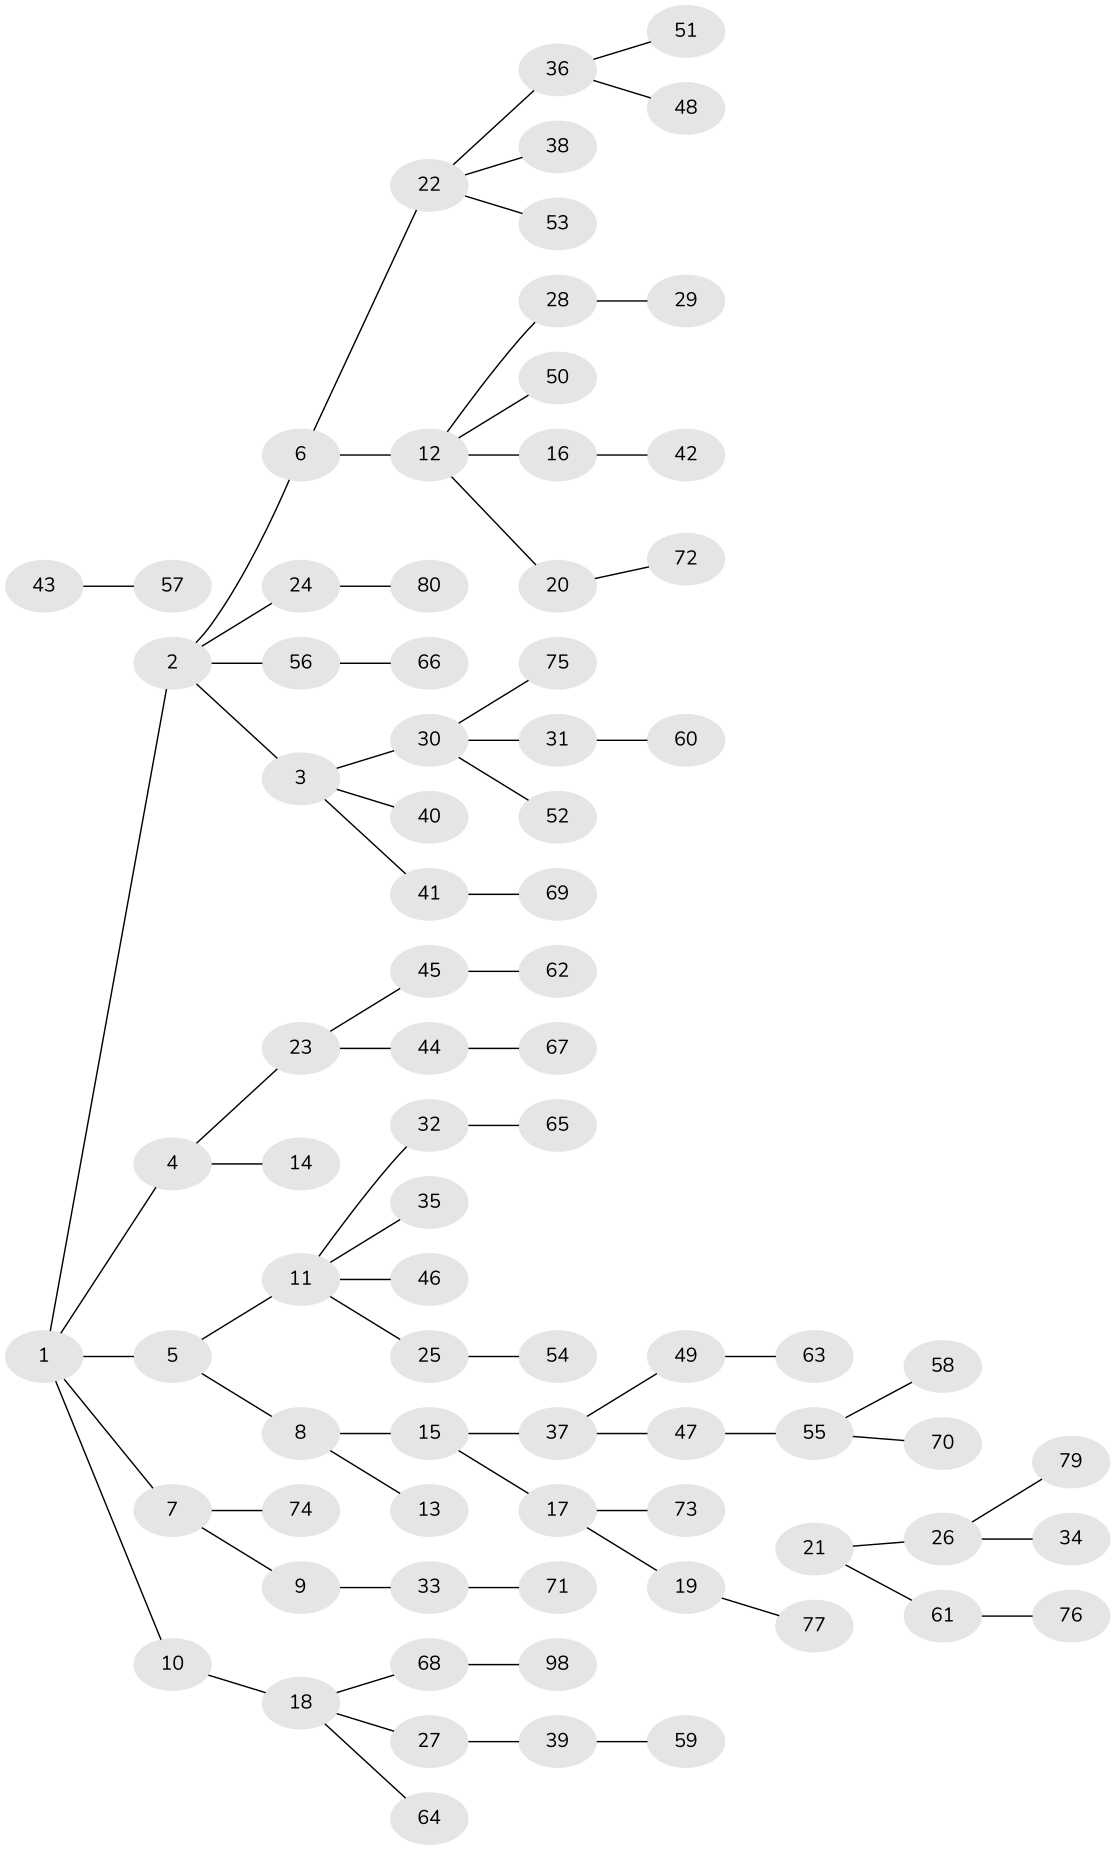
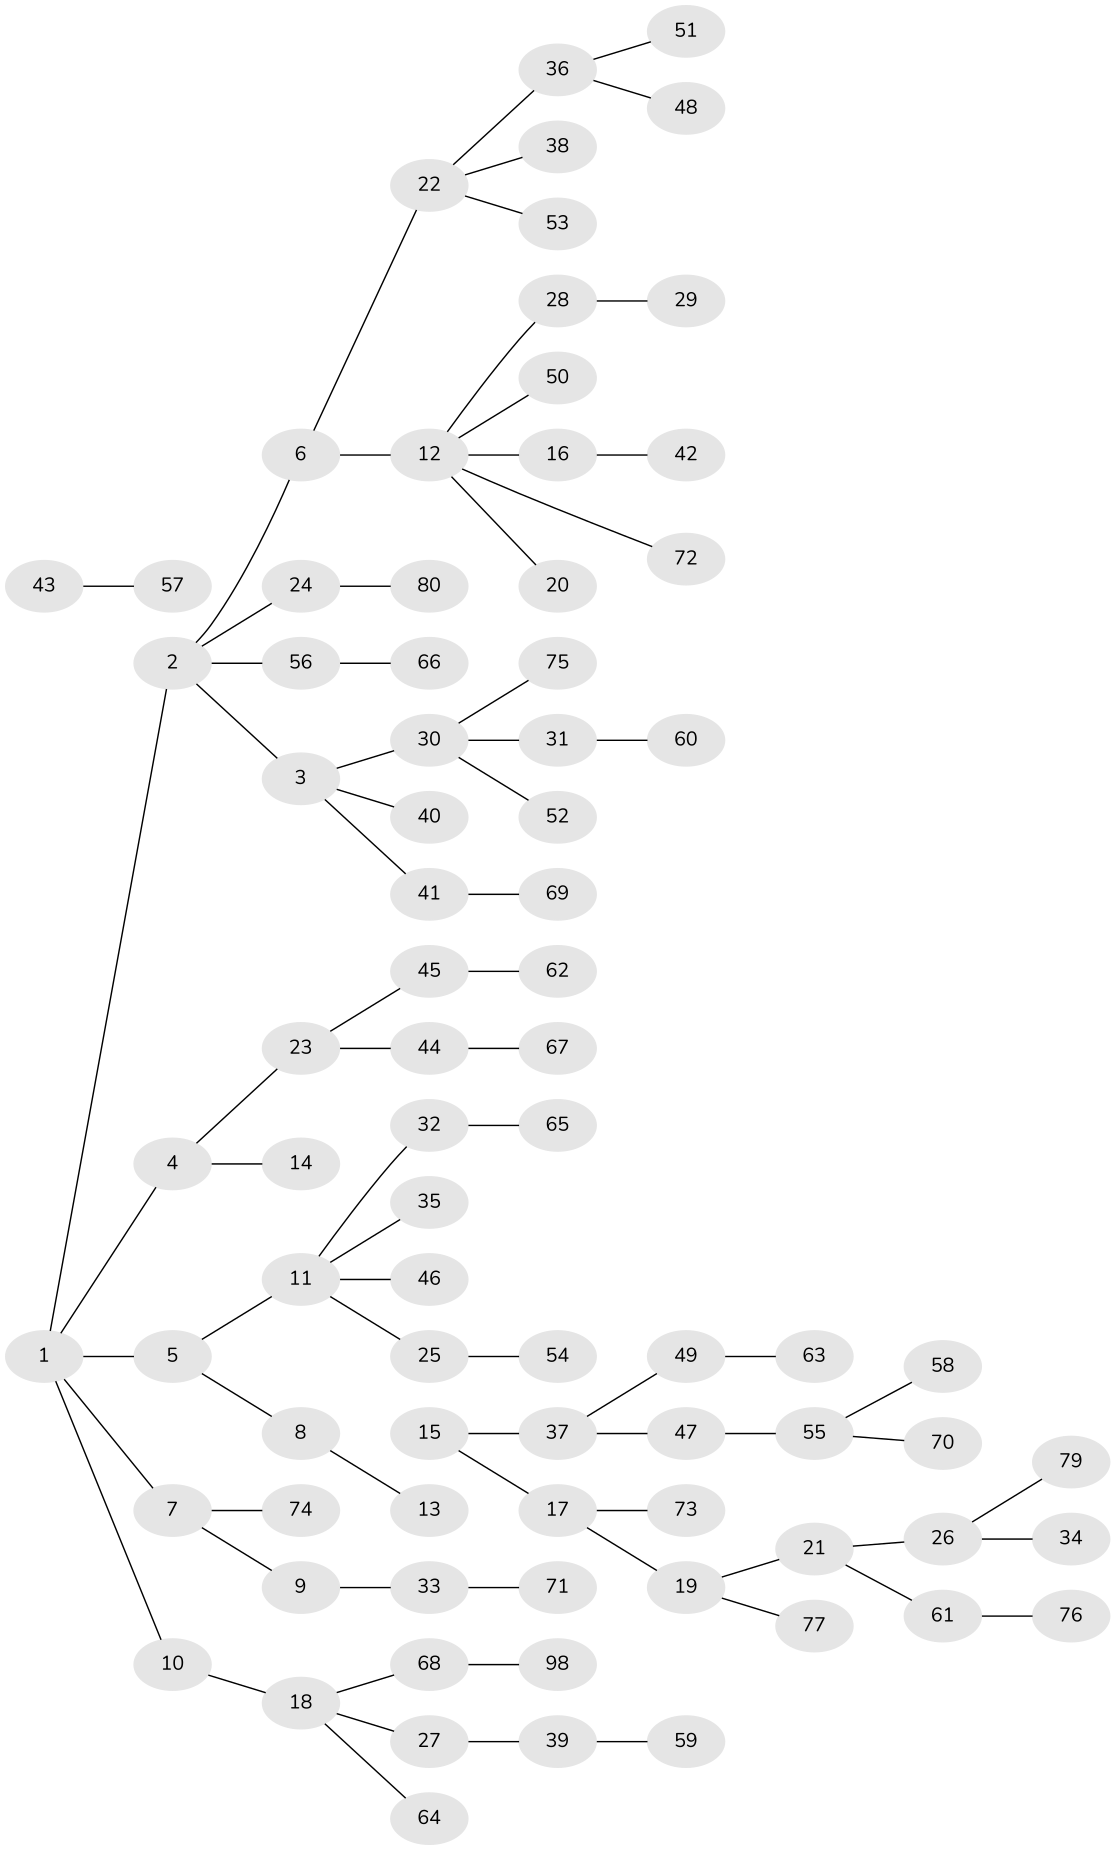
edge "72" -- "20": now "72" -- "12"
edge "8" -- "15": removed
edge "21" -- "19": added
